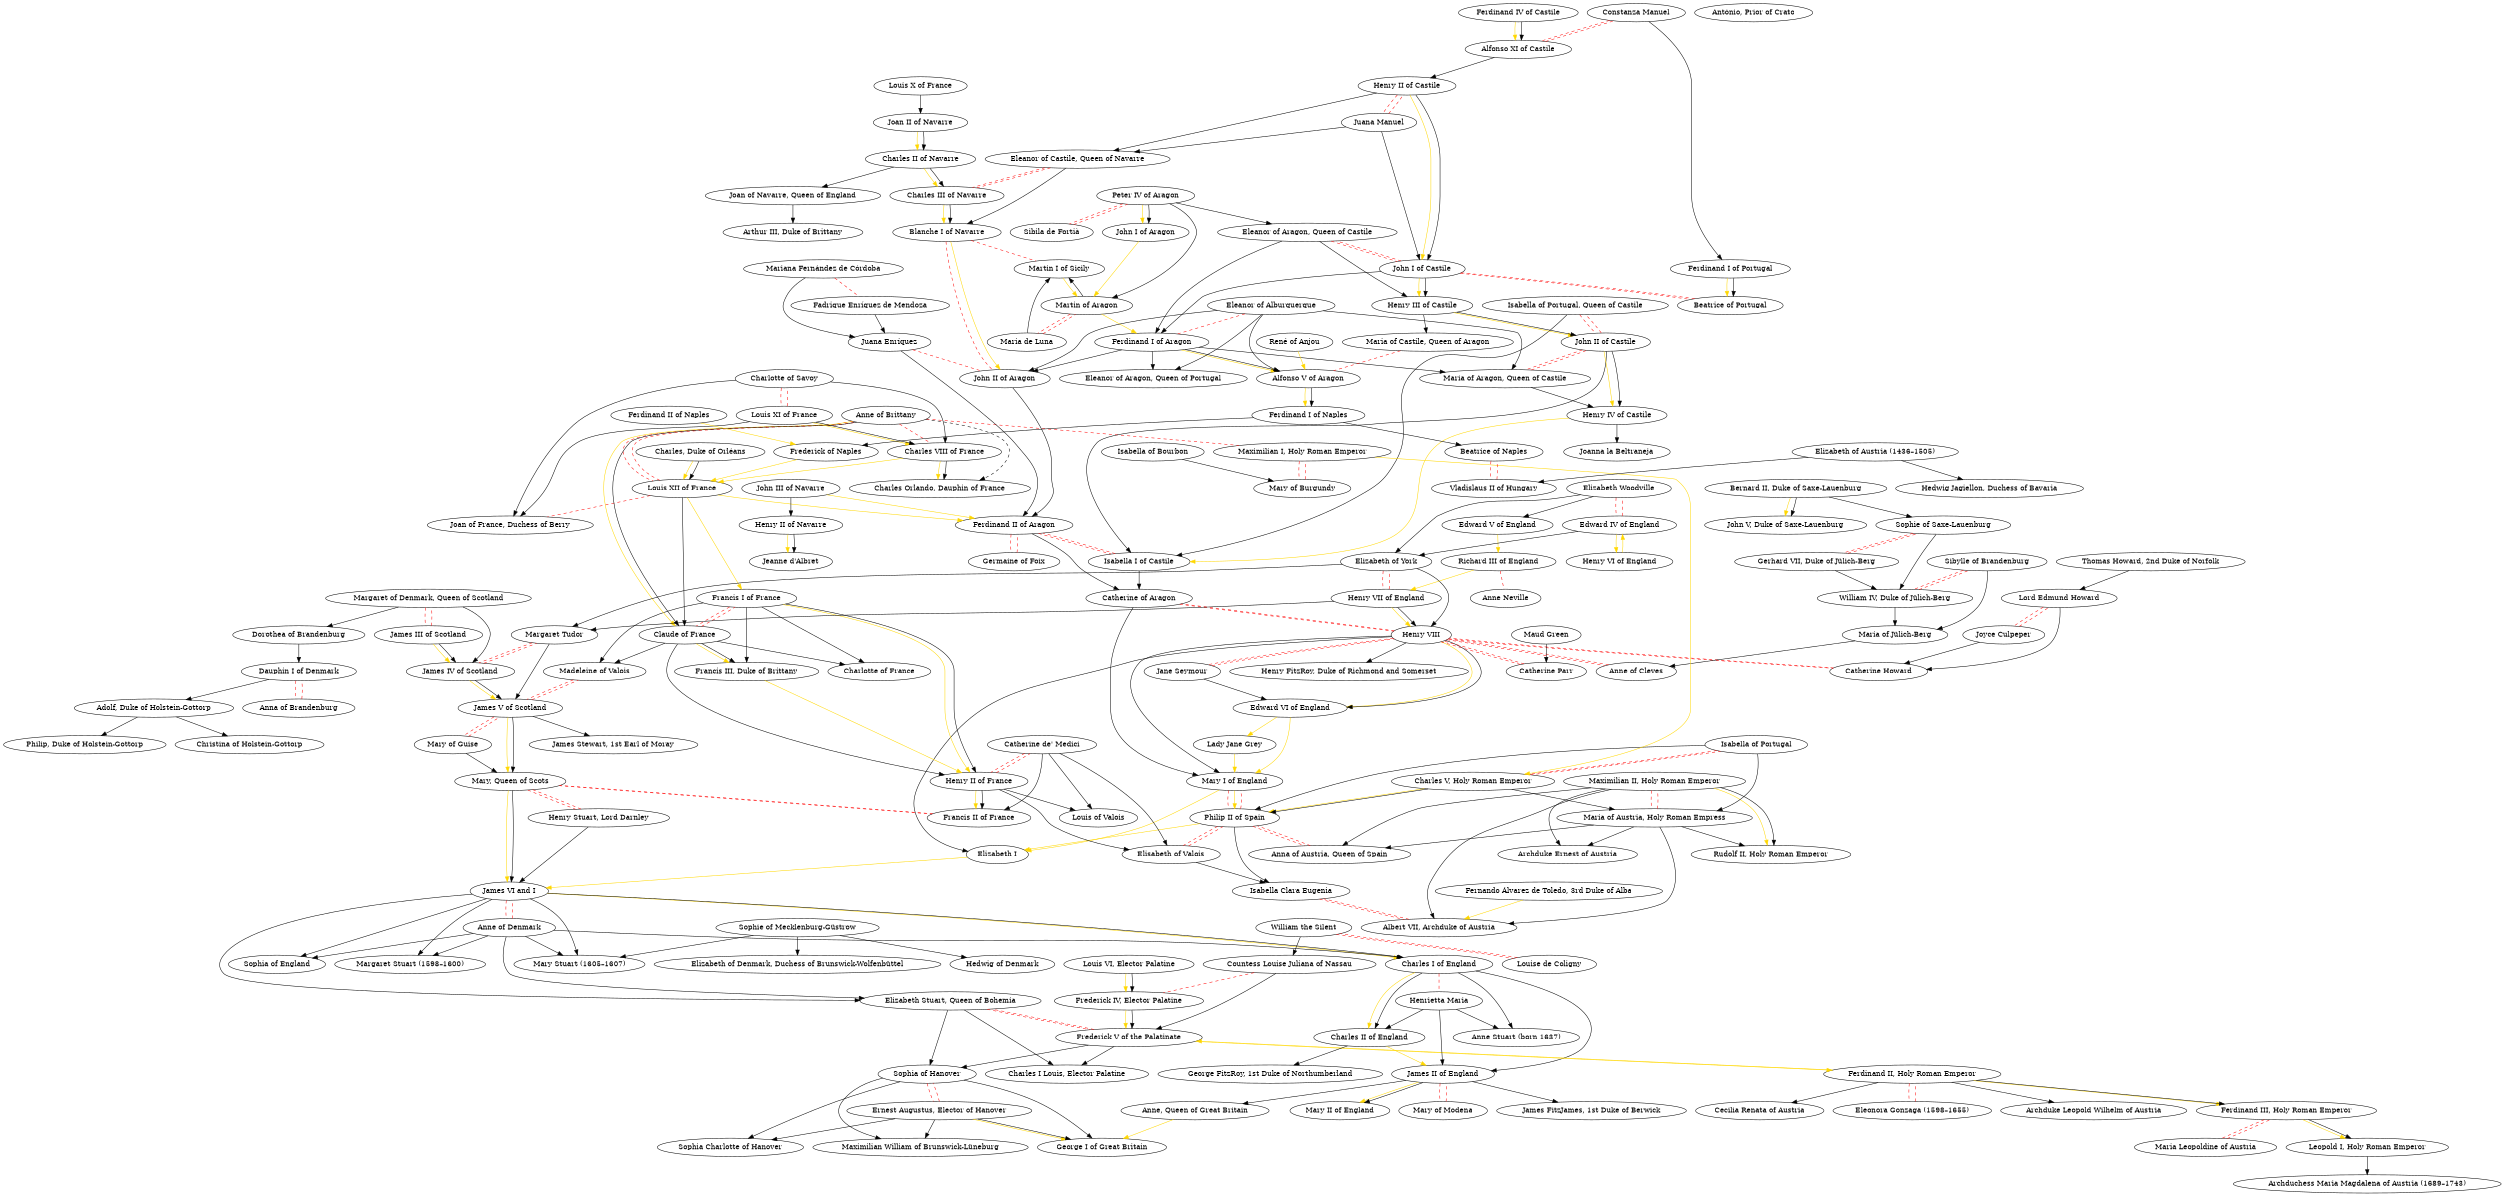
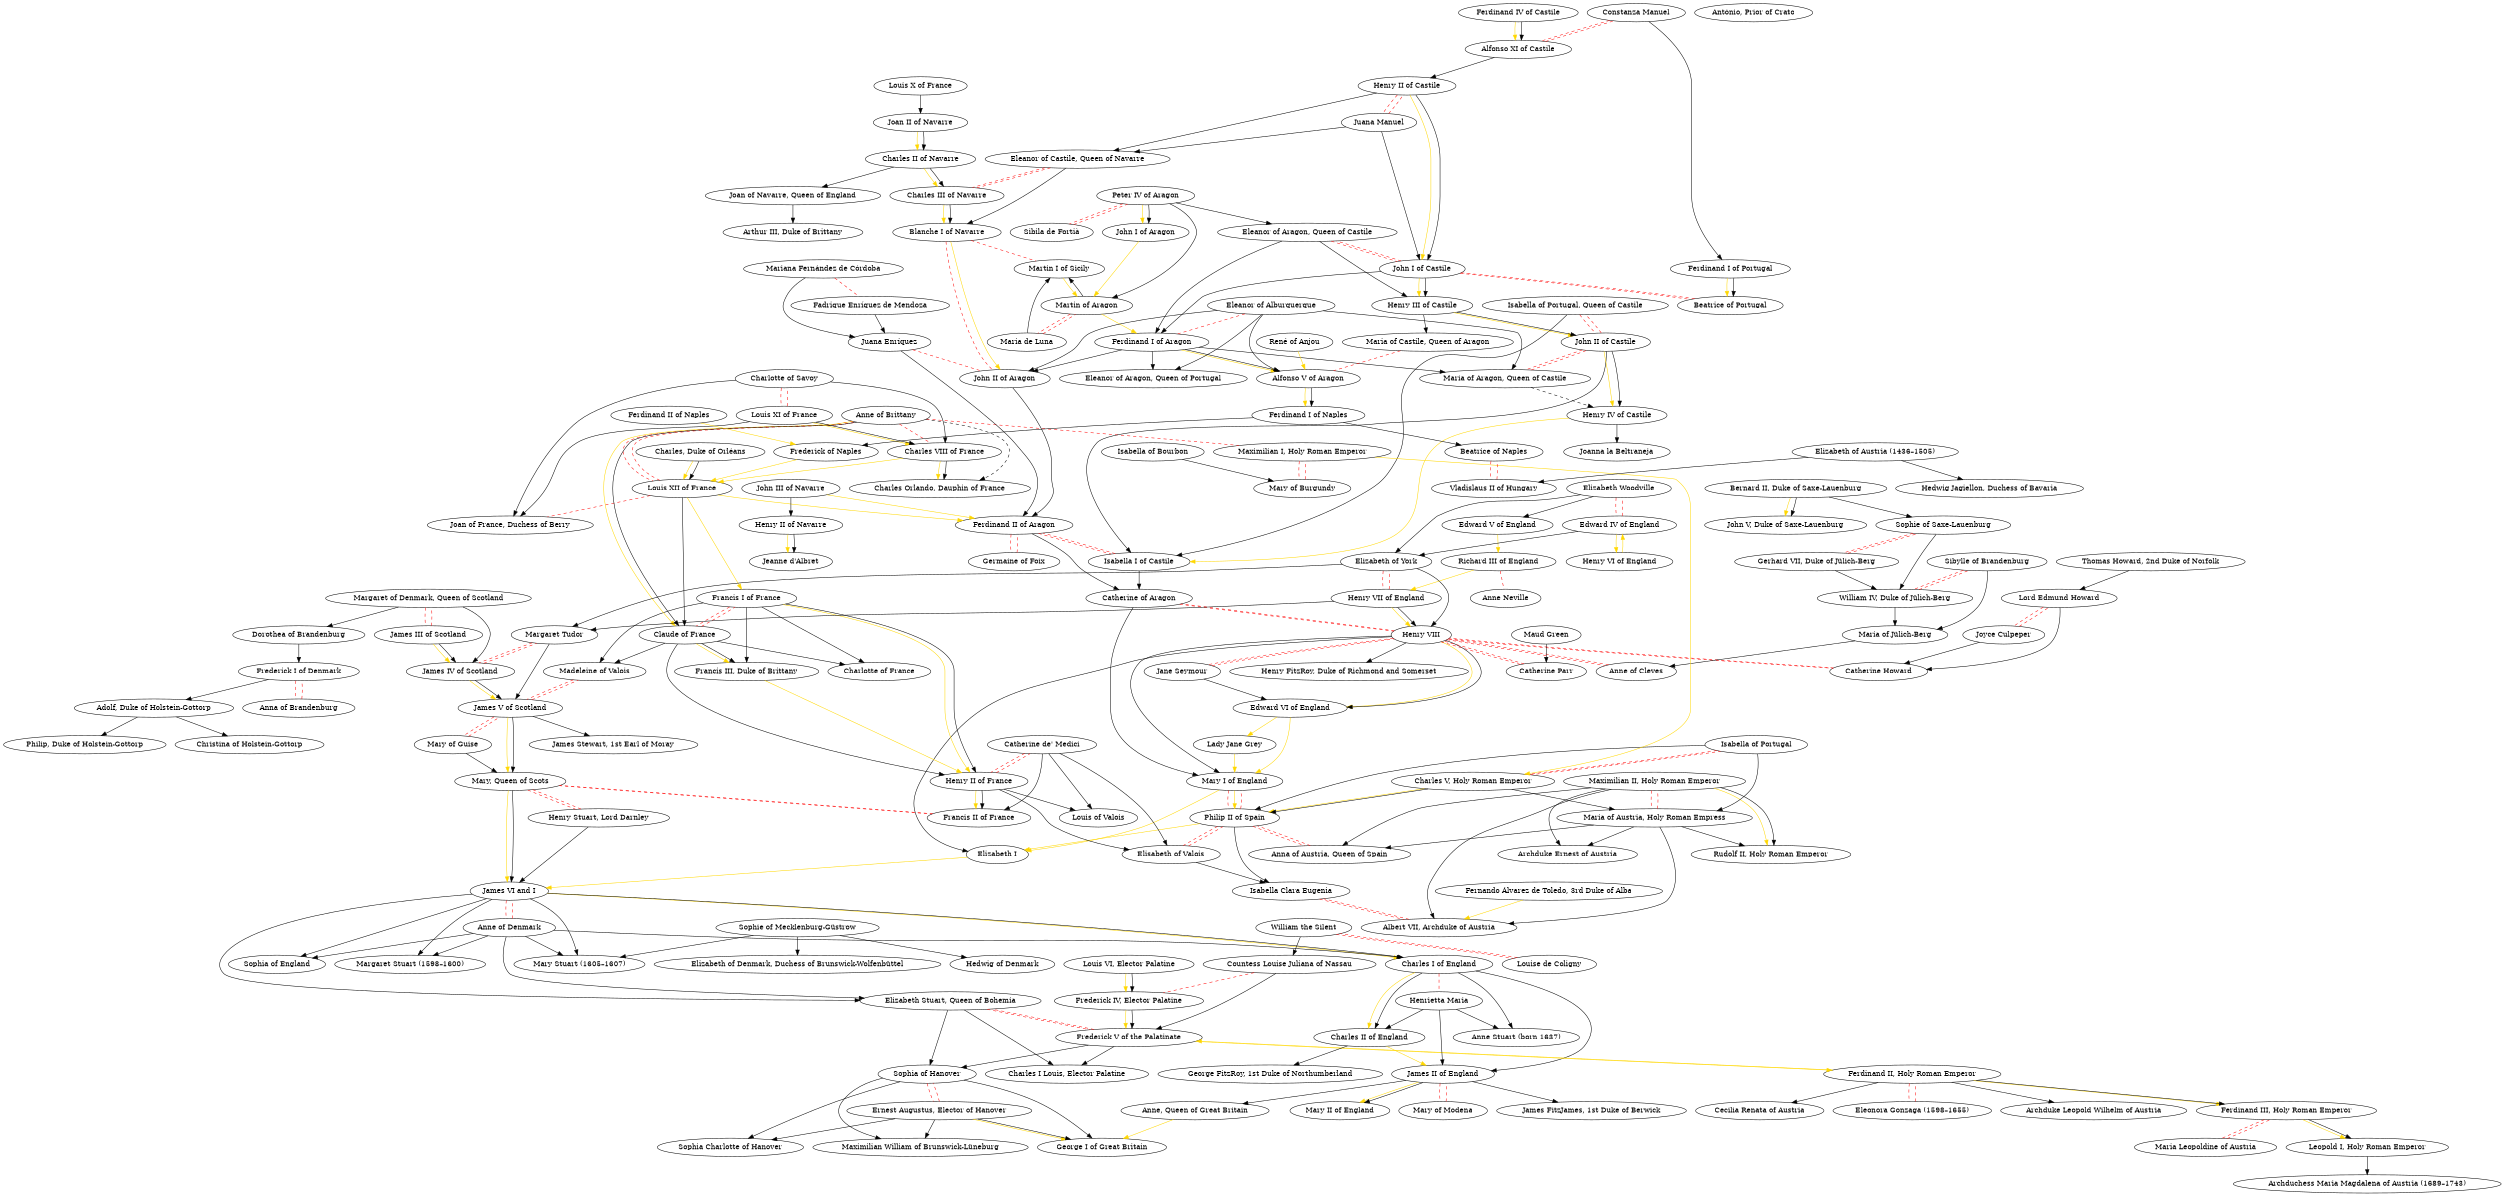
edge "Maria of Aragon, Queen of Castile" -> "Henry IV of Castile": style solid -> dashed
node "Dauphin I of Denmark": label "Dauphin I of Denmark" -> "Frederick I of Denmark"
